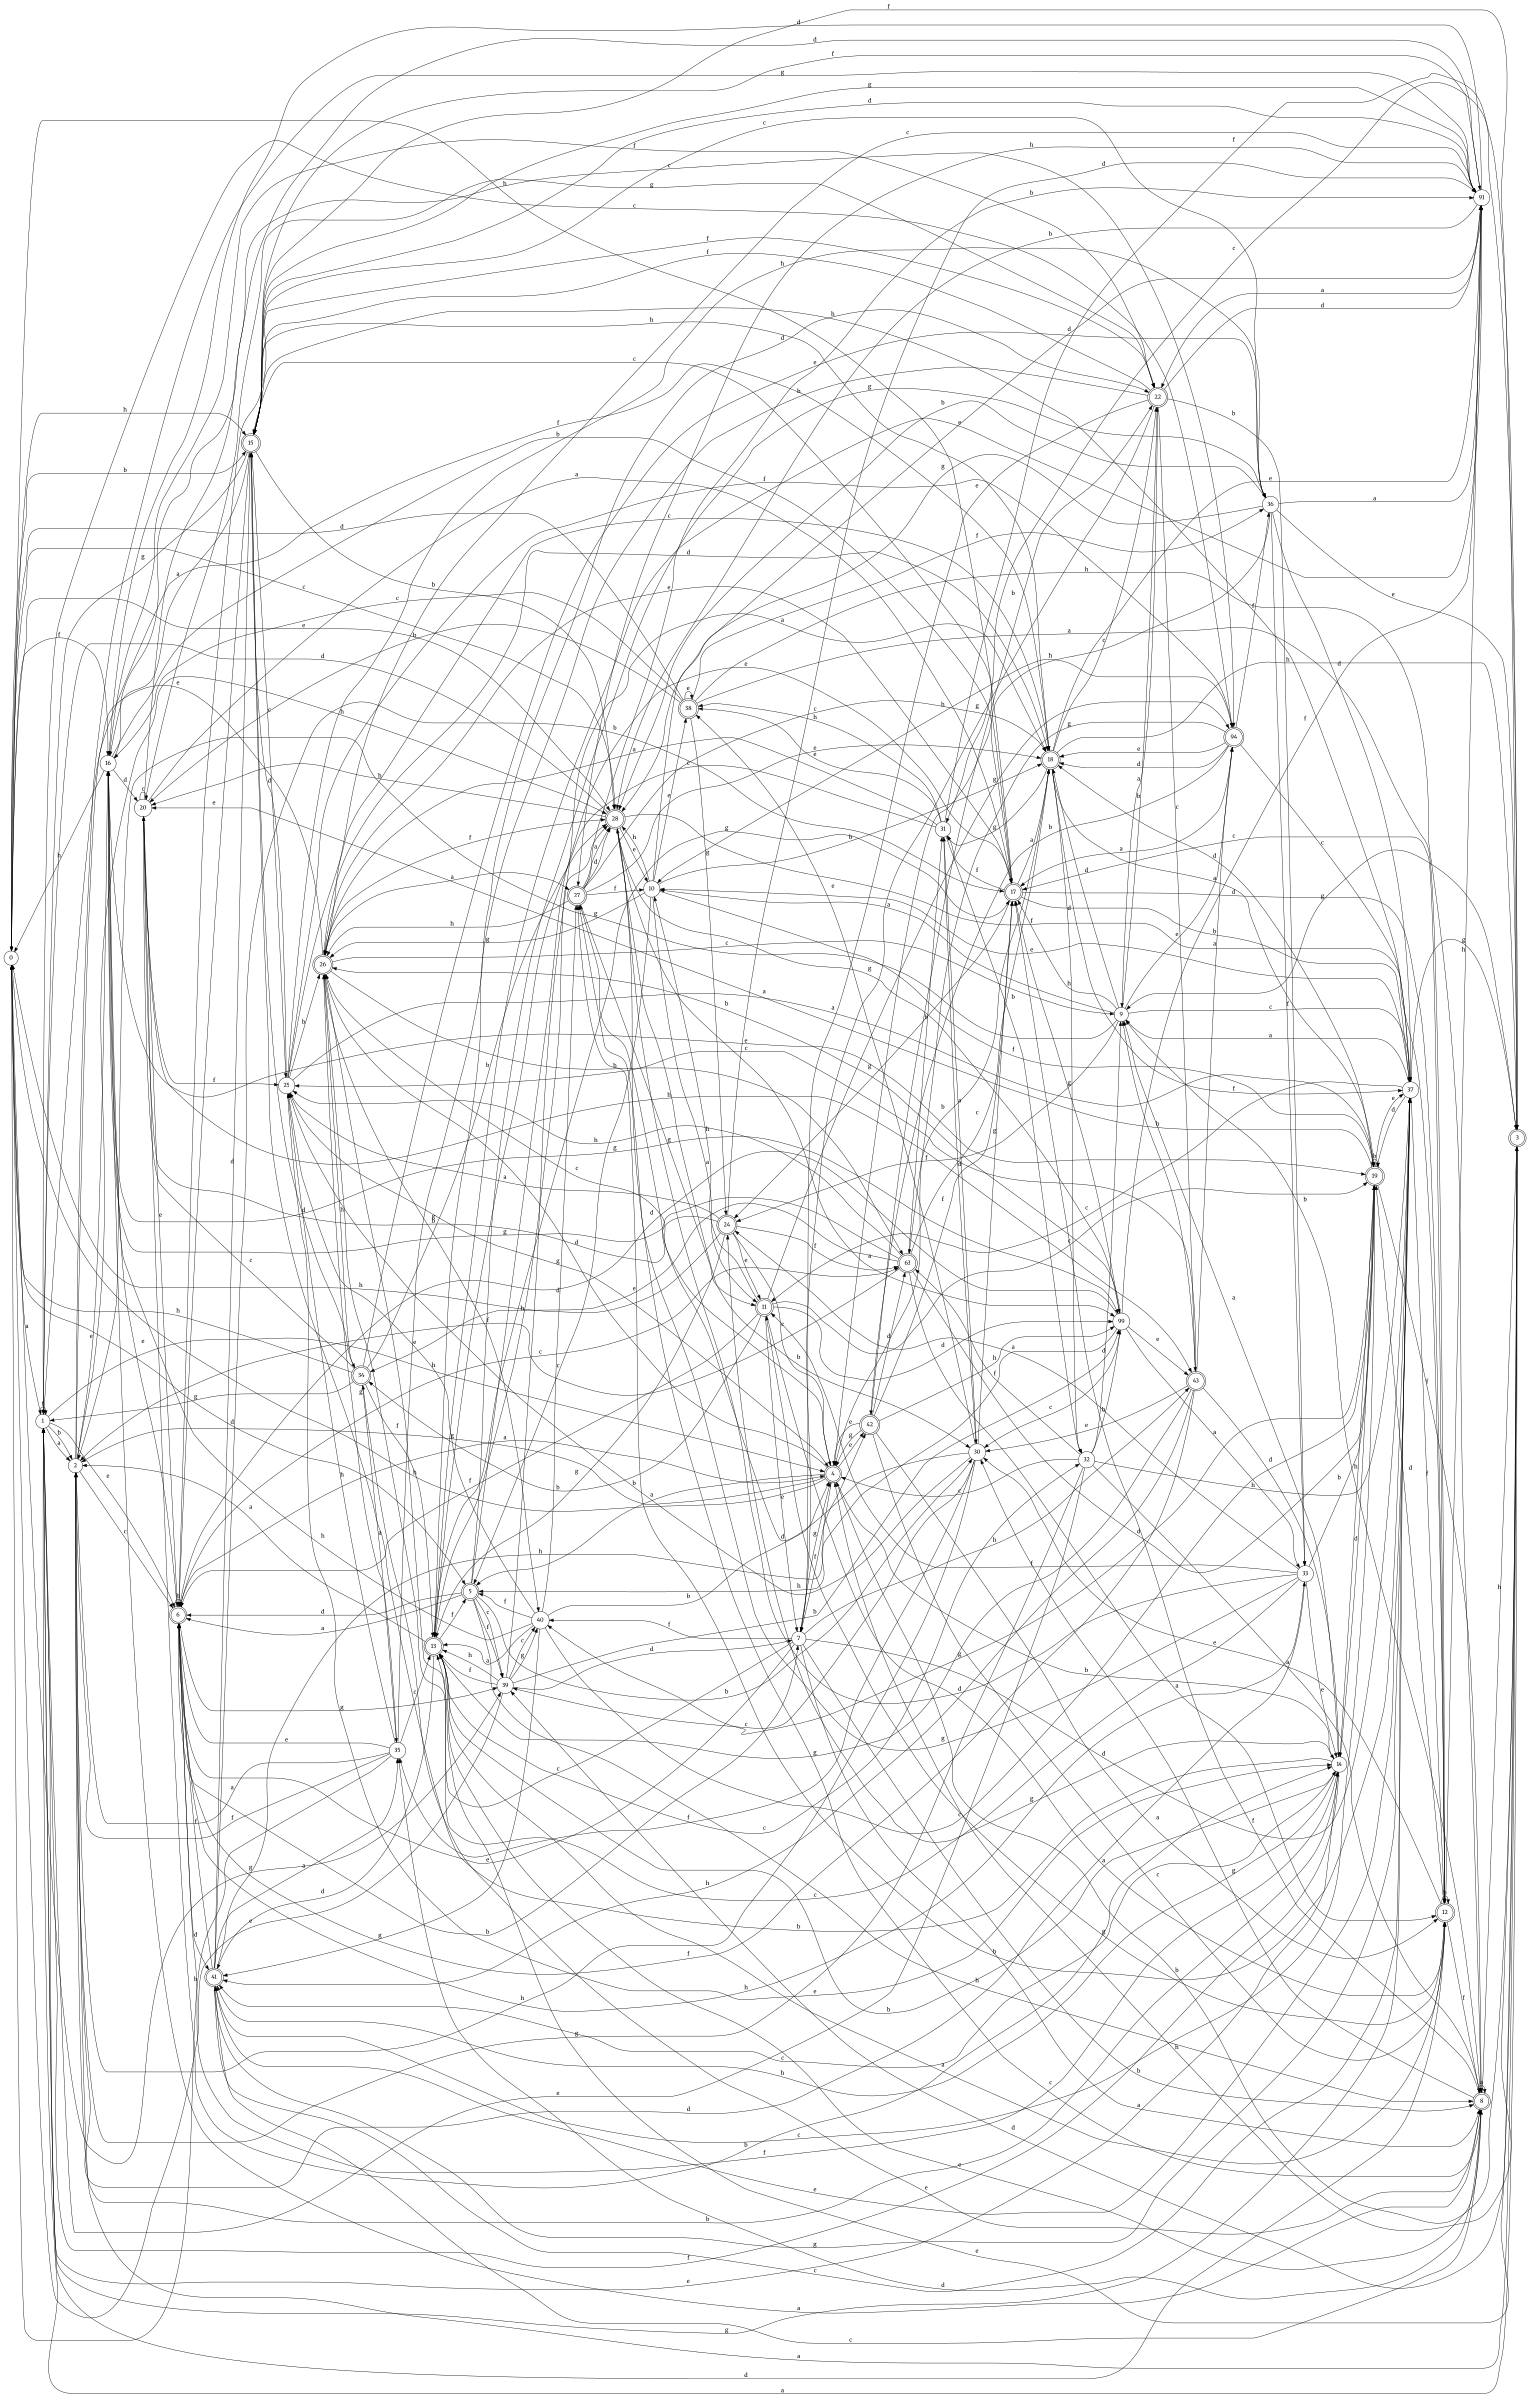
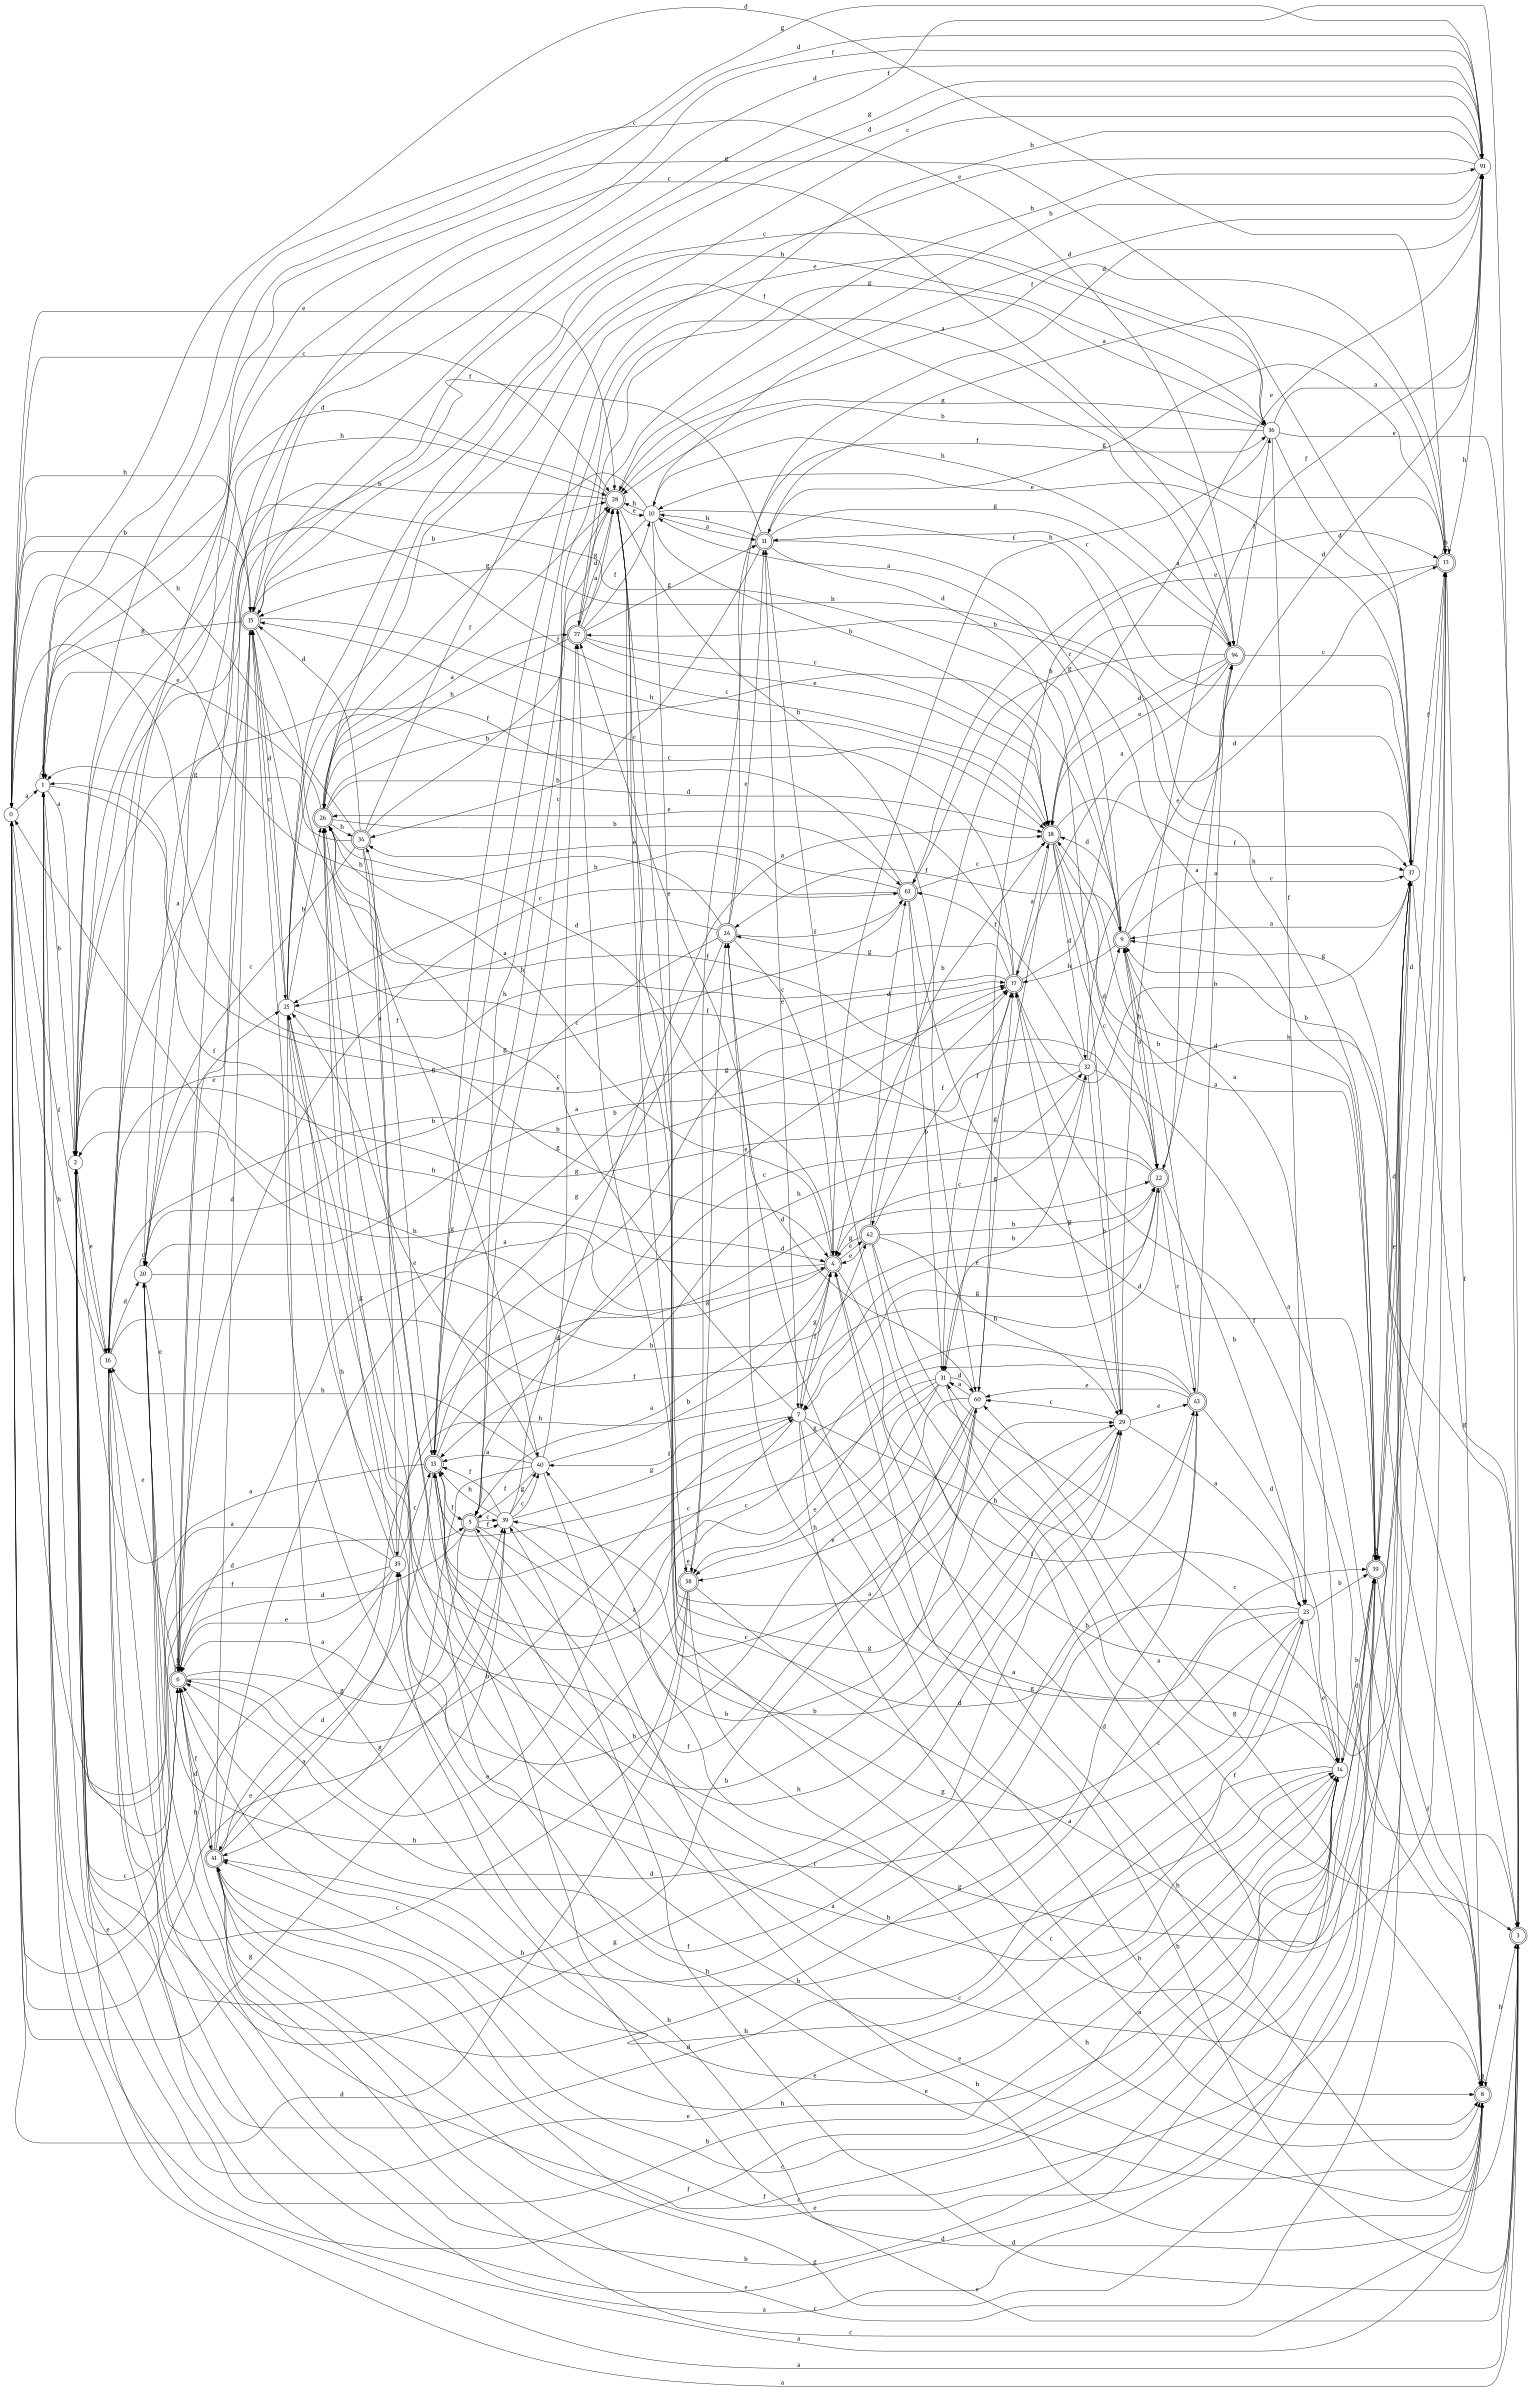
edge "20" -> "22": label "g" -> "b"
edge "91" -> "22": now "94" -> "22"
edge "12" -> "17": removed, label "c"
node "9": shape circle -> doublecircle
node "99": label "99" -> "29"
node "30": label "30" -> "60"
node "33": label "33" -> "23"
edge "39" -> "7": label "d" -> "g"
